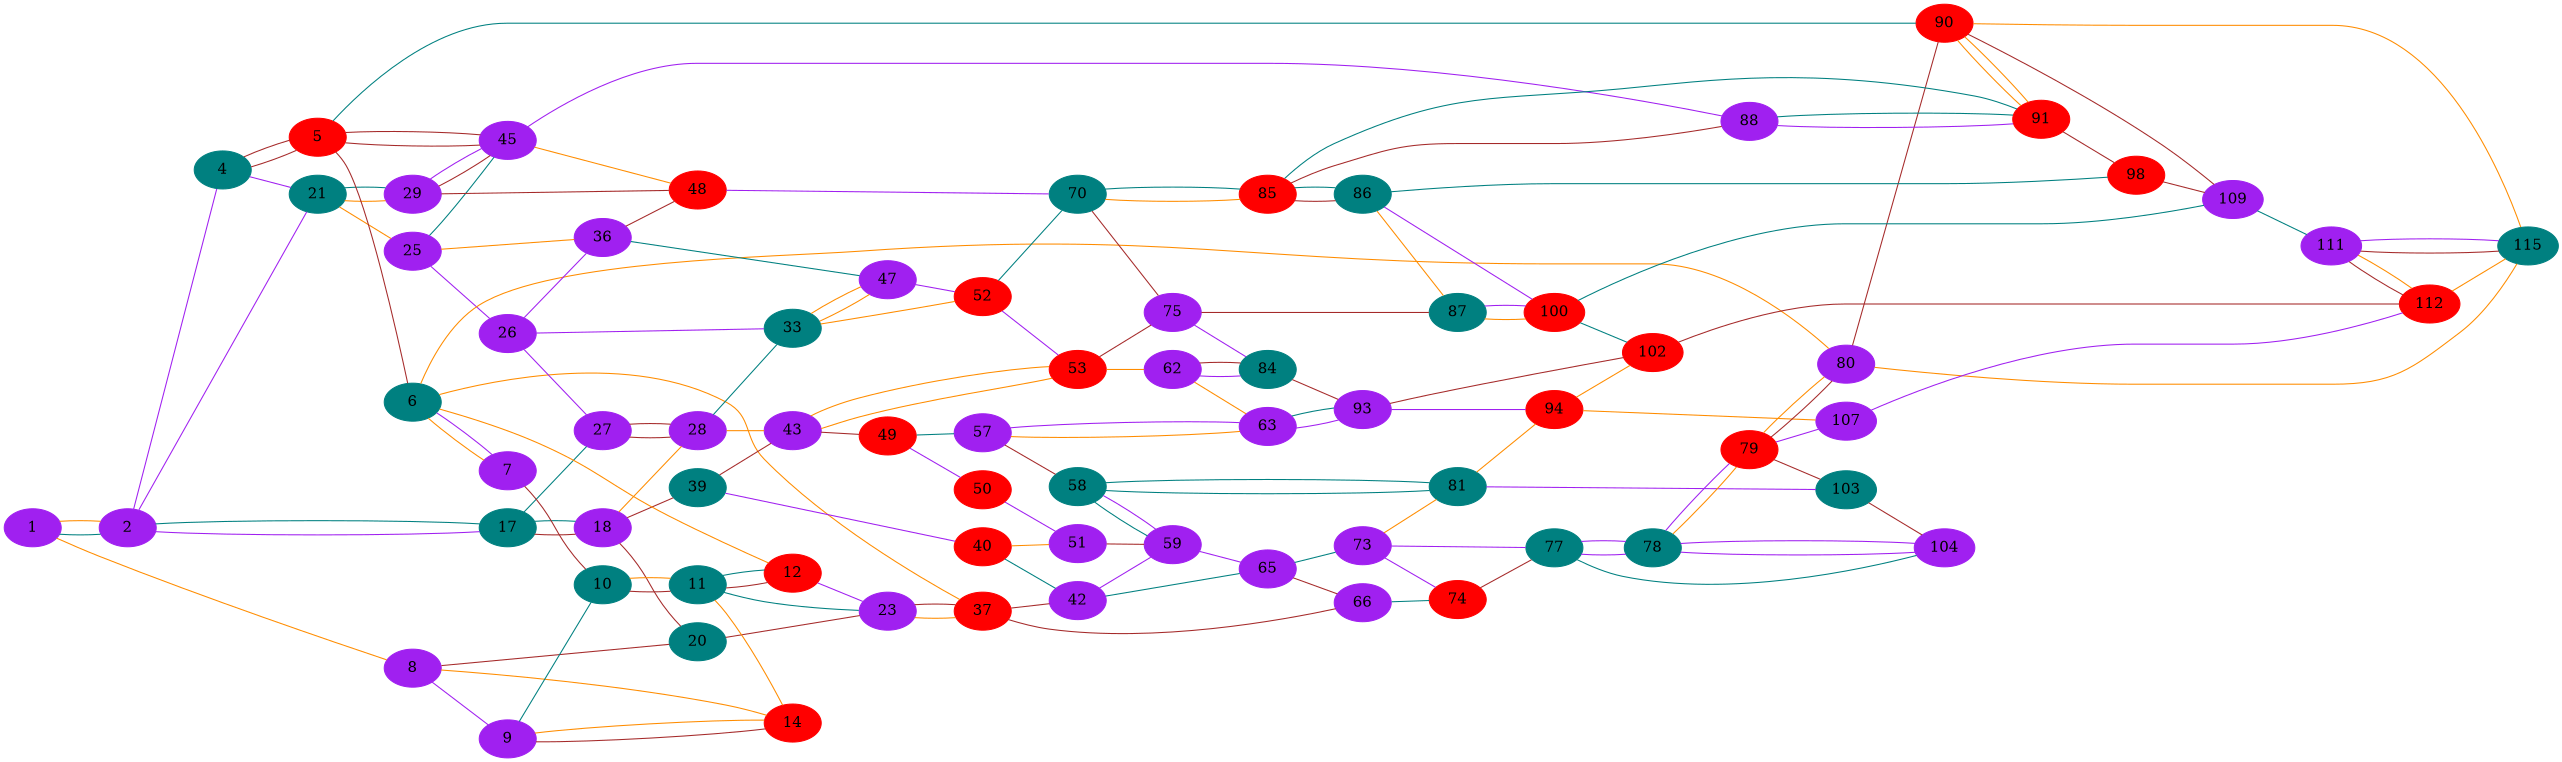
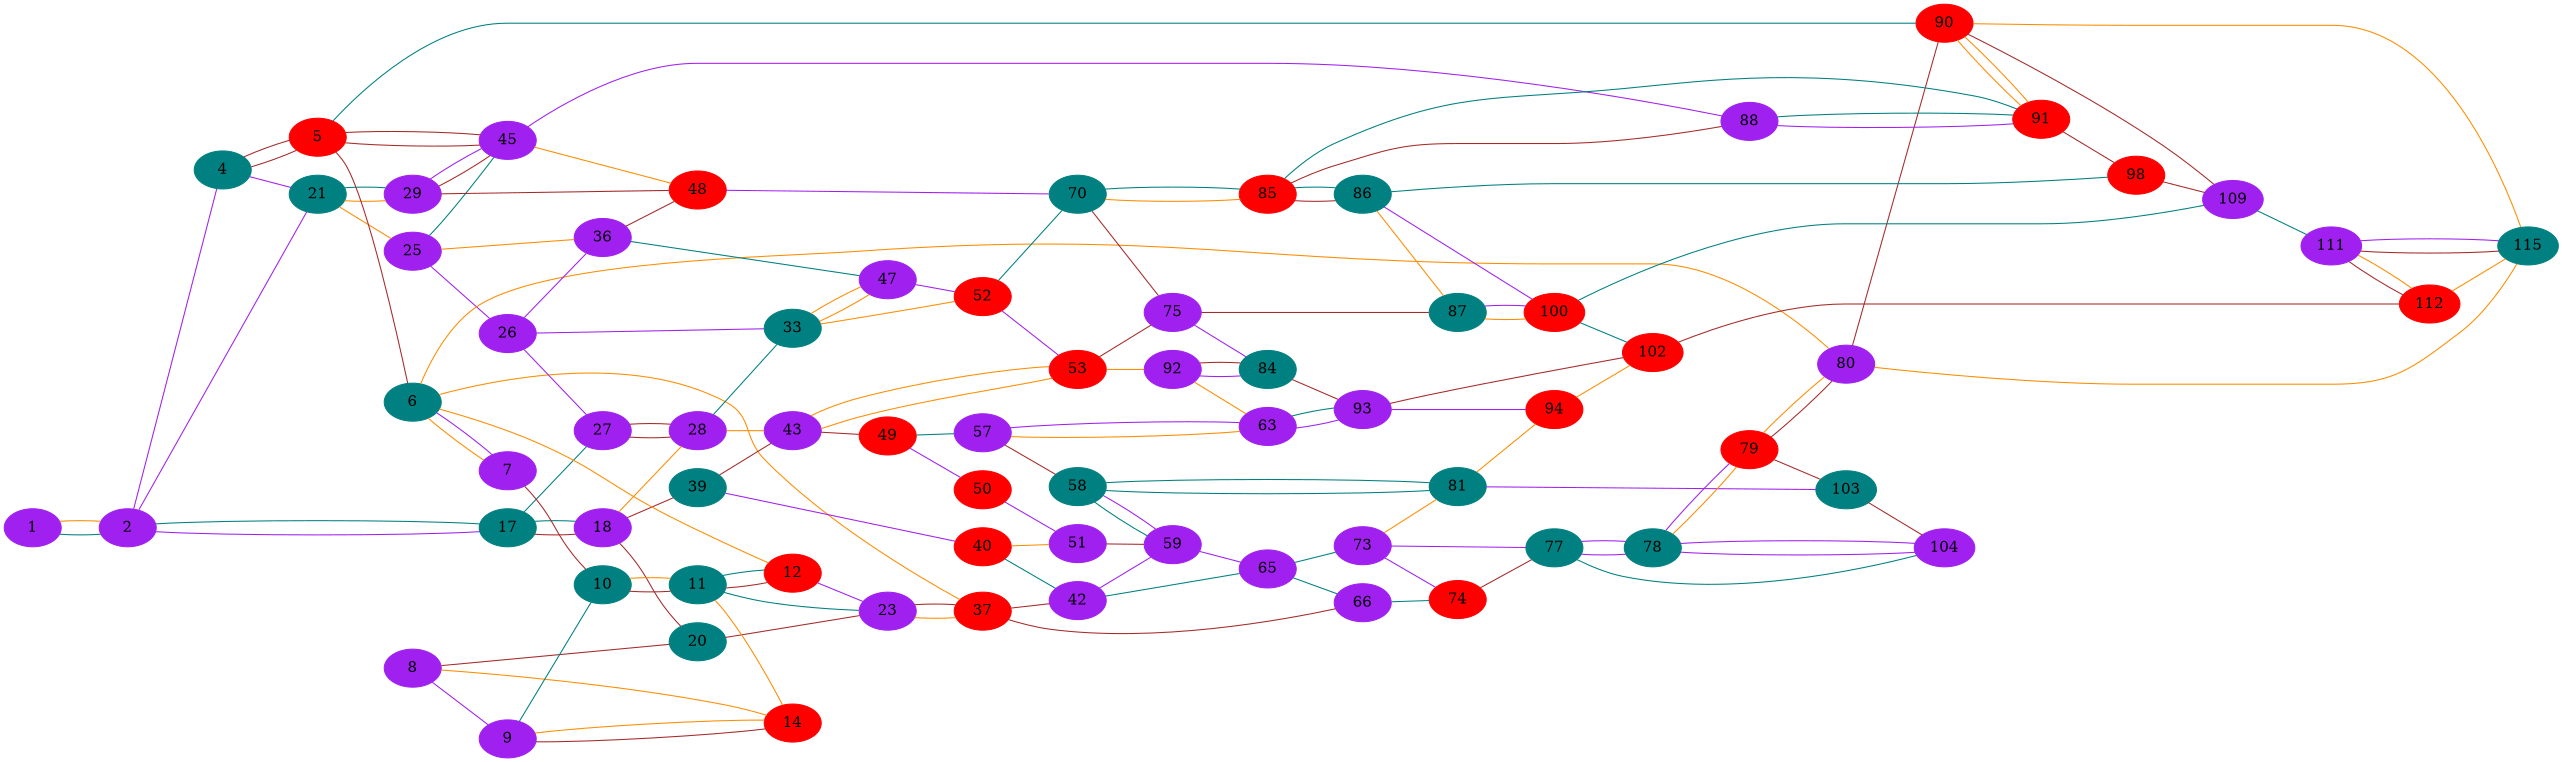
node "62": label "62" -> "92"
node "107": removed
edge "65" -- "66": color brown -> teal
edge "1" -- "8": removed
